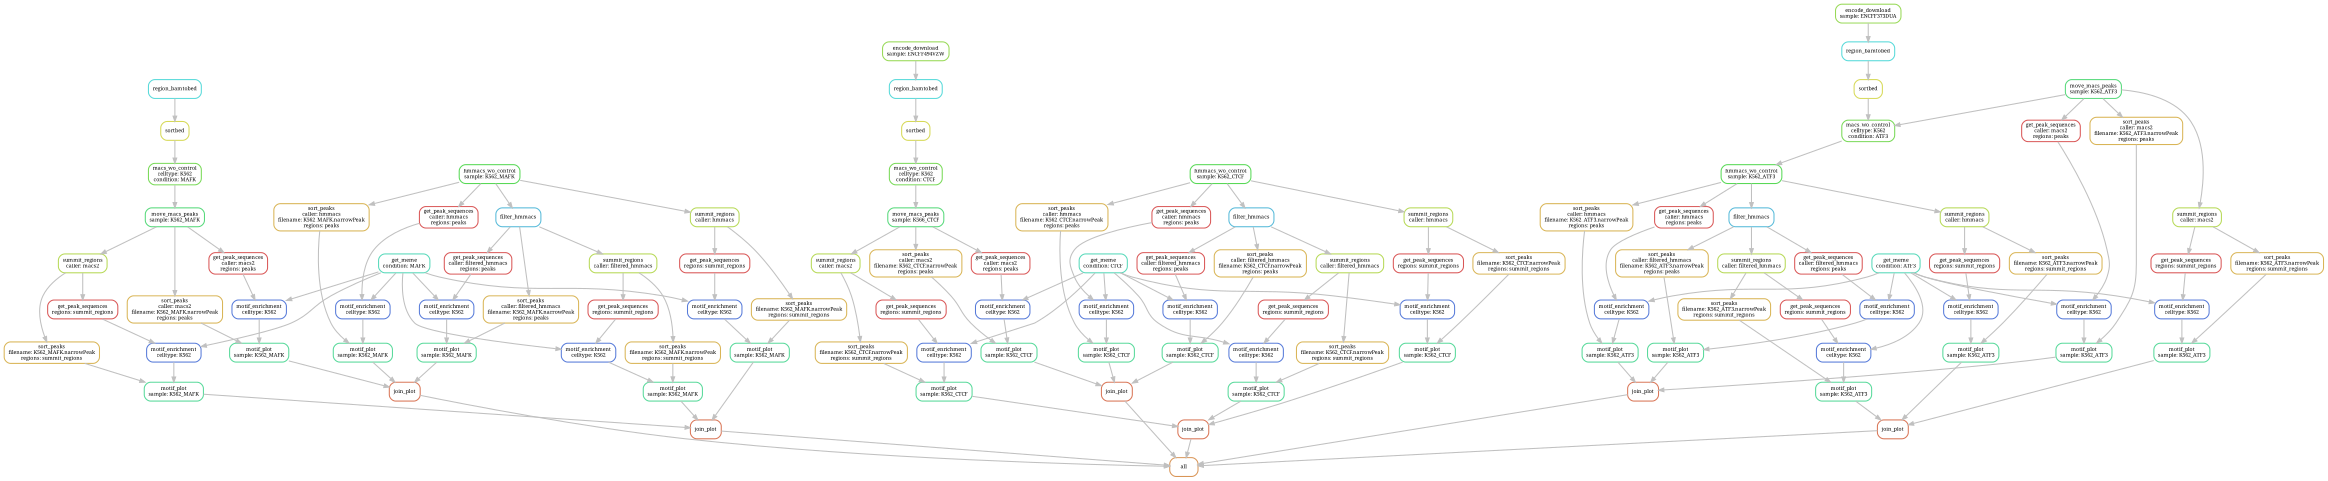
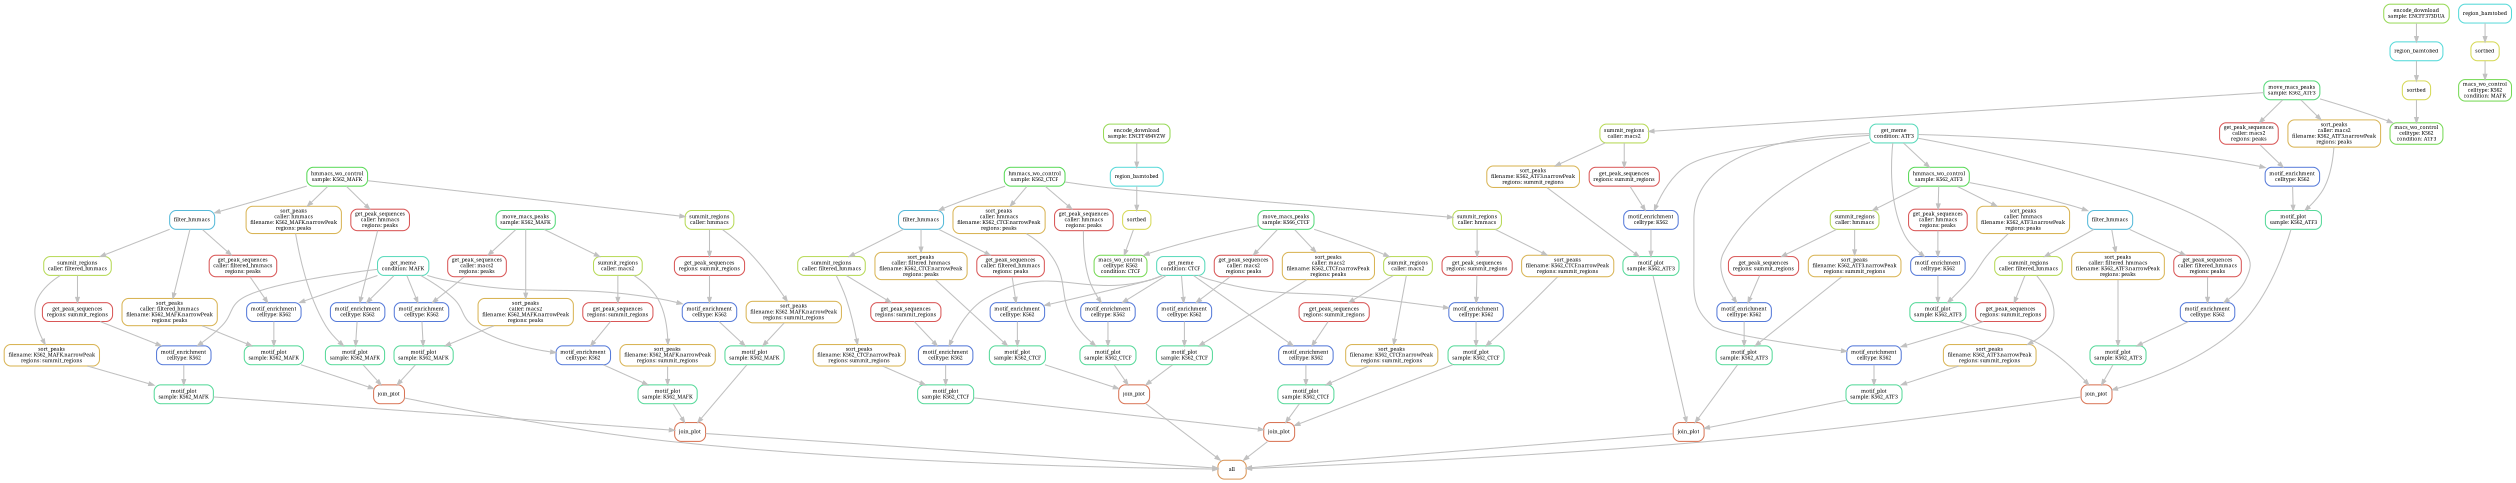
edge "macs_wo_control celltype: K562 condition: ATF3" -> "hmmacs_wo_control sample: K562_ATF3": now "get_meme condition: ATF3" -> "hmmacs_wo_control sample: K562_ATF3"
edge "macs_wo_control celltype: K562 condition: MAFK" -> "move_macs_peaks sample: K562_MAFK": removed
edge "macs_wo_control celltype: K562 condition: CTCF" -> "move_macs_peaks sample: K566_CTCF": reversed
